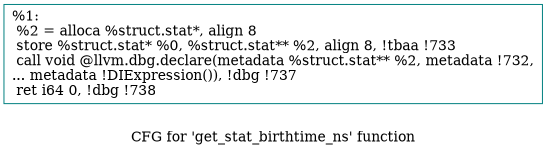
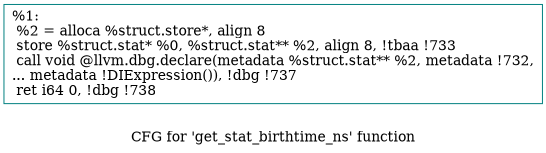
node "%1:": text "%2 = alloca %struct.stat*, align 8" -> "%2 = alloca %struct.store*, align 8"
